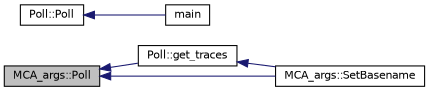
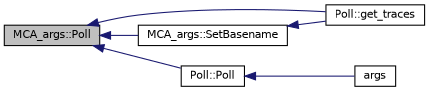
node "main": label "main" -> "args"
edge "Poll::Poll" -> "MCA_args::Poll": added
edge "MCA_args::SetBasename" -> "Poll::get_traces": reversed
